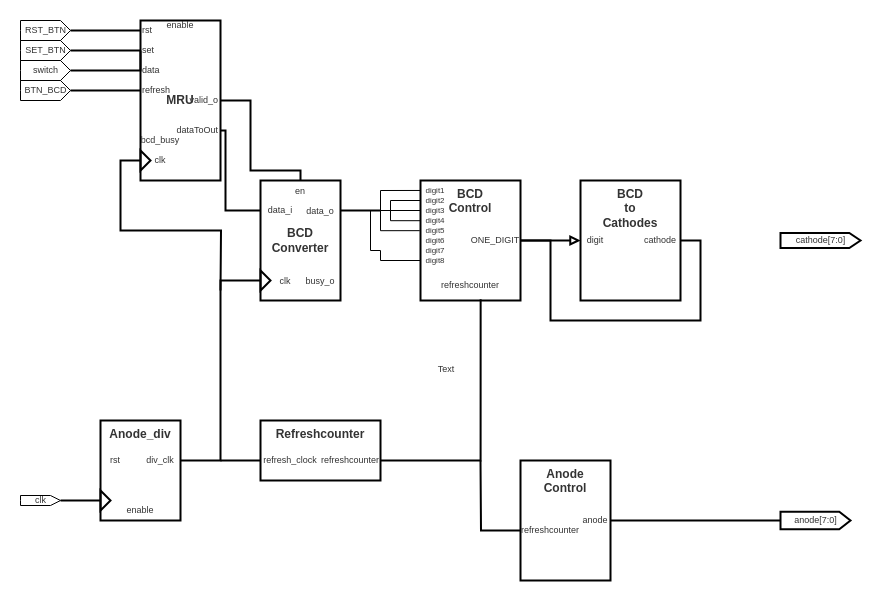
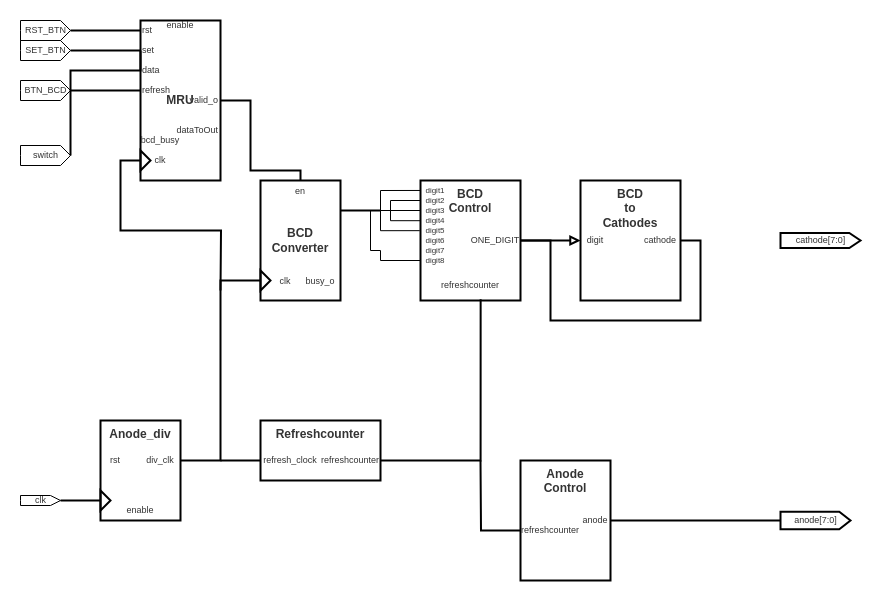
node "switch": moved (46, 71) -> (46, 156)
edge "dataToOut" -- "data_i": removed
node "data_i": removed
node "data_o": removed
node "Text": removed
